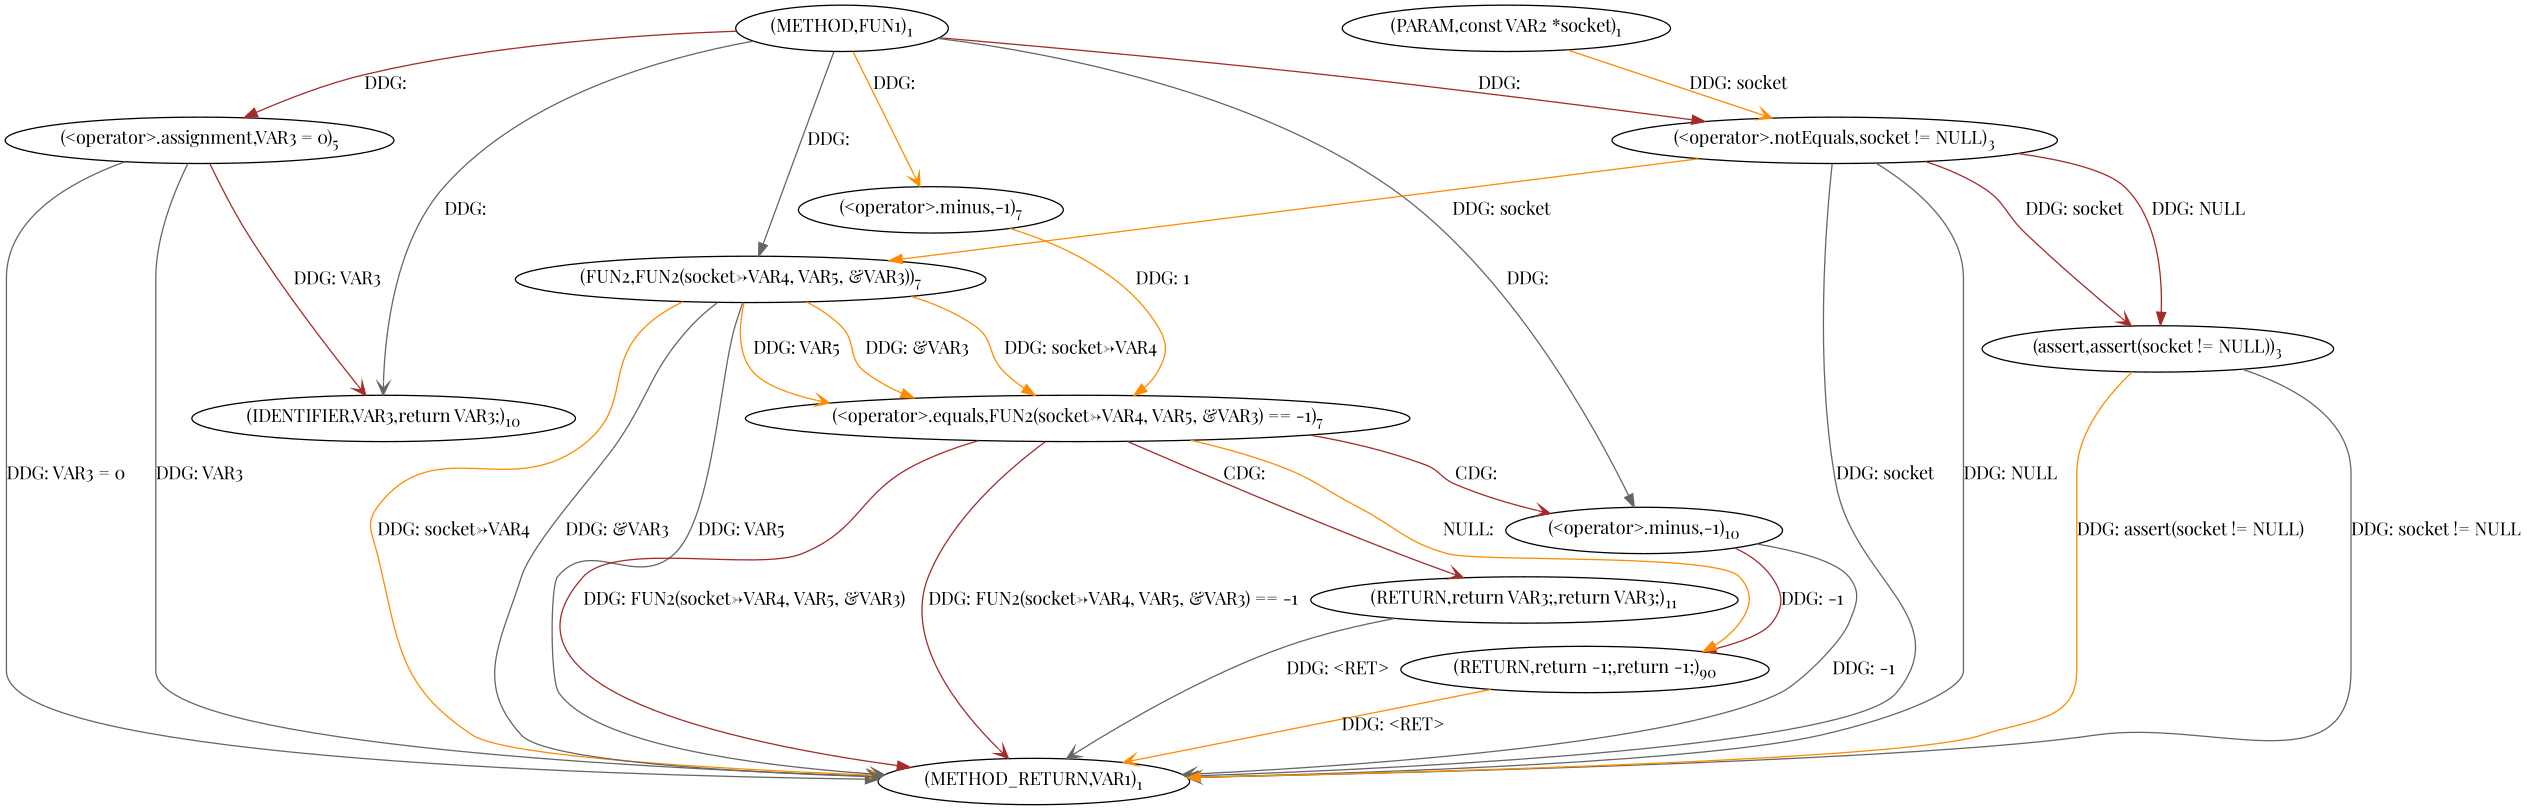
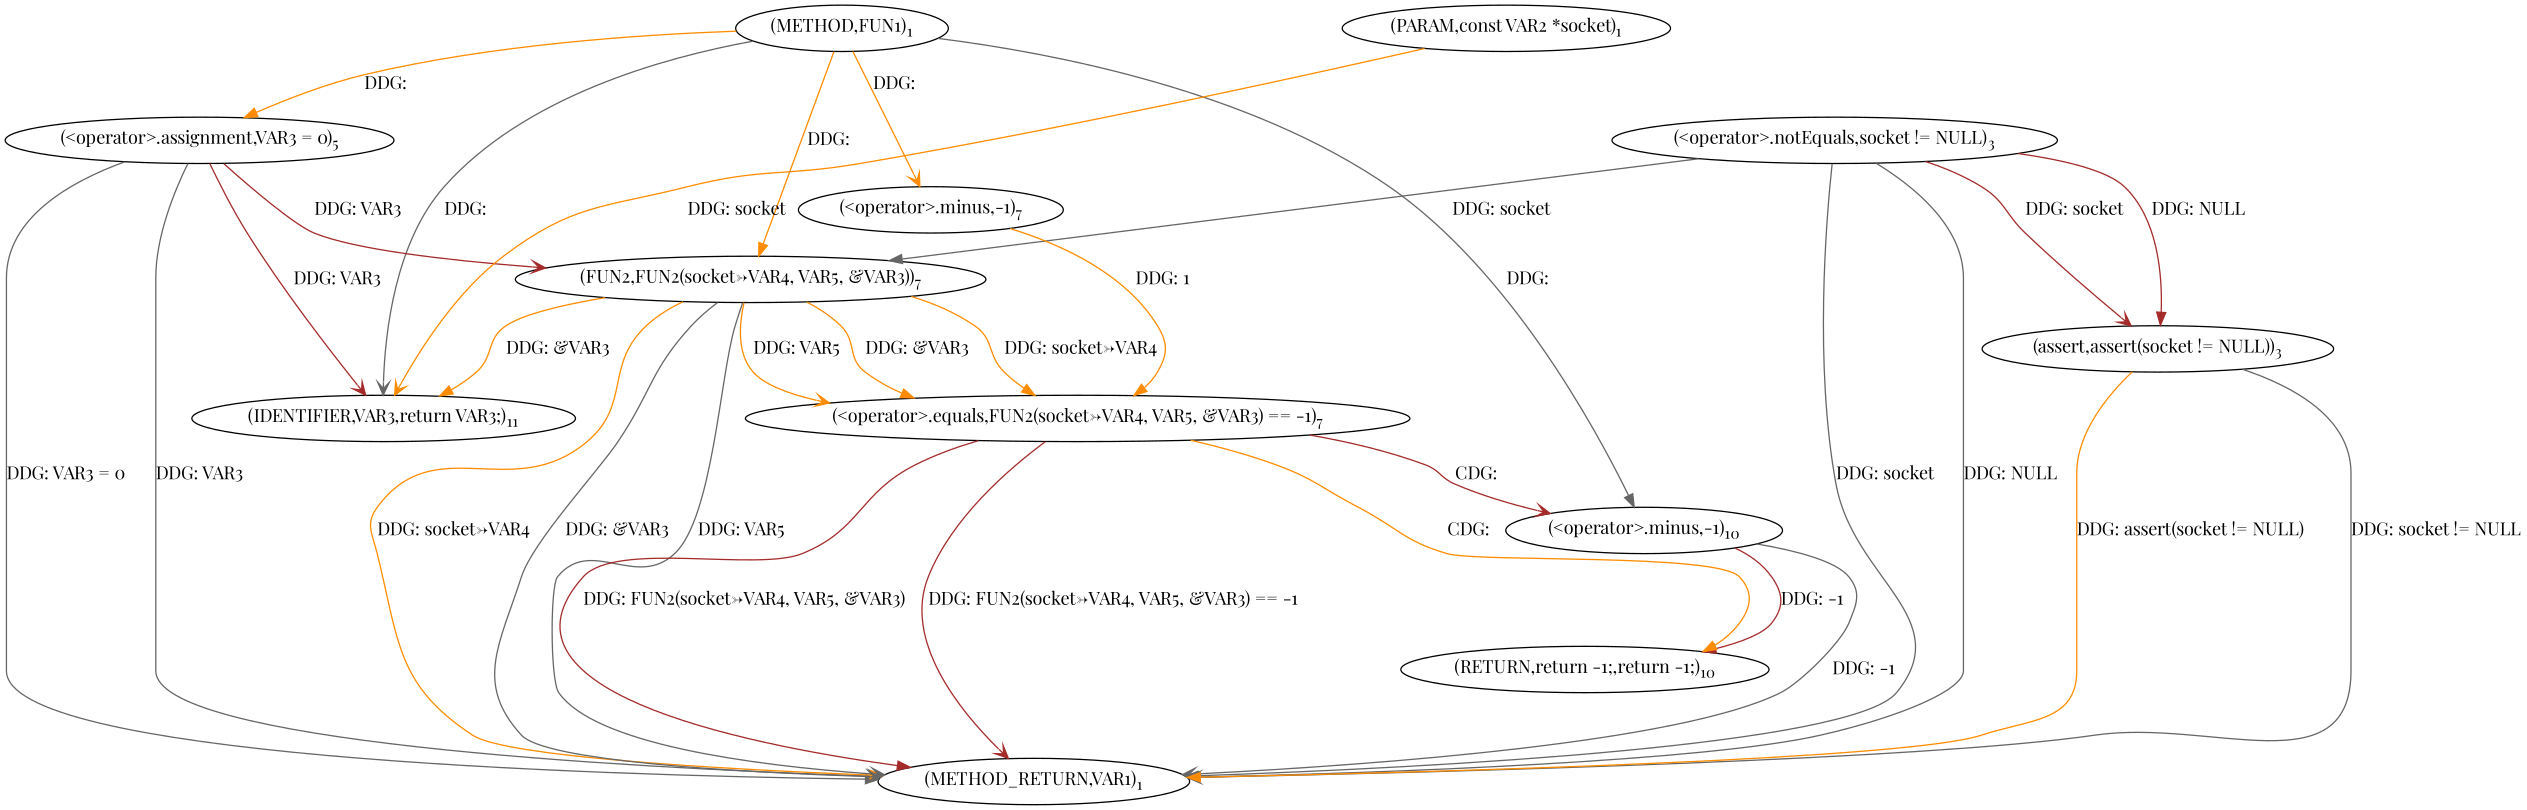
edge "(METHOD,FUN1)" -> "(<operator>.assignment,VAR3 = 0)": color brown -> darkorange
edge "(METHOD,FUN1)" -> "(<operator>.notEquals,socket != NULL)": removed, label "DDG:"
edge "(PARAM,const VAR2 *socket)" -> "(<operator>.notEquals,socket != NULL)": now "(PARAM,const VAR2 *socket)" -> "(IDENTIFIER,VAR3,return VAR3;)"
edge "(METHOD,FUN1)" -> "(FUN2,FUN2(socket->VAR4, VAR5, &VAR3))": color gray40 -> darkorange
edge "(<operator>.notEquals,socket != NULL)" -> "(FUN2,FUN2(socket->VAR4, VAR5, &VAR3))": color darkorange -> gray40
edge "(<operator>.assignment,VAR3 = 0)" -> "(FUN2,FUN2(socket->VAR4, VAR5, &VAR3))": added, label "DDG: VAR3"
edge "(FUN2,FUN2(socket->VAR4, VAR5, &VAR3))" -> "(IDENTIFIER,VAR3,return VAR3;)": added, label "DDG: &VAR3"
node "(IDENTIFIER,VAR3,return VAR3;)": text "10" -> "11"
edge "(<operator>.equals,FUN2(socket->VAR4, VAR5, &VAR3) == -1)" -> "(RETURN,return -1;,return -1;)": label "NULL: " -> "CDG: "
node "(RETURN,return VAR3;,return VAR3;)": removed
node "(RETURN,return -1;,return -1;)": text "90" -> "10"
edge "(RETURN,return -1;,return -1;)" -> "(METHOD_RETURN,VAR1)": removed, label "DDG: <RET>"
